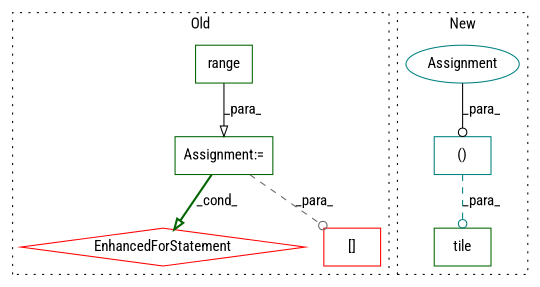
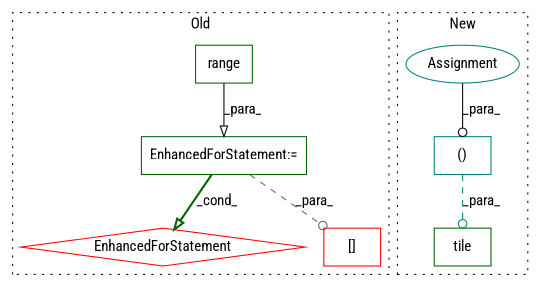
node "Assignment:=": label "Assignment:=" -> "EnhancedForStatement:="
